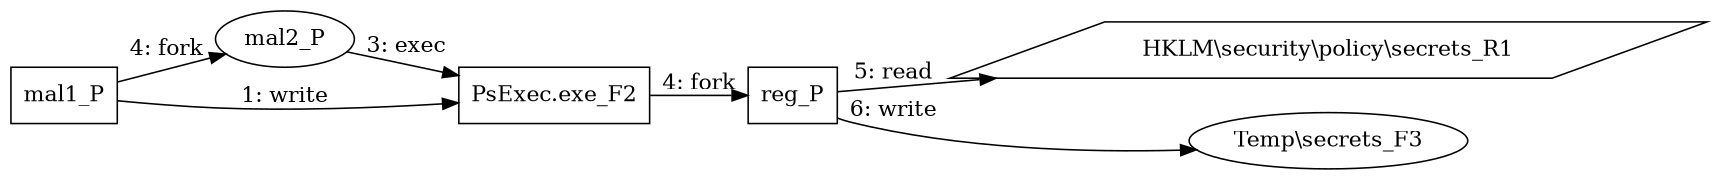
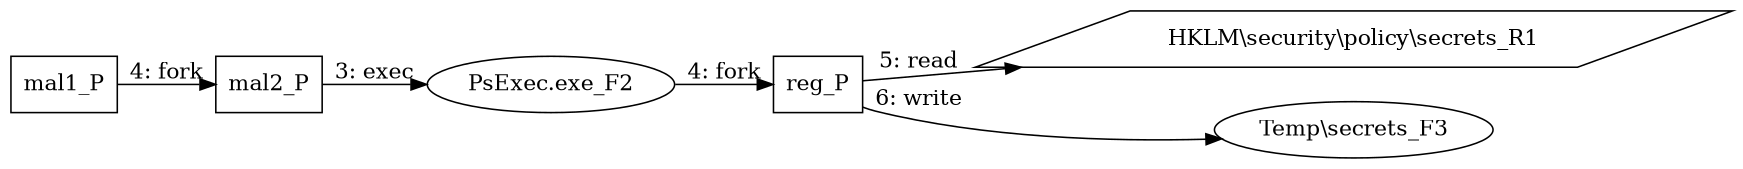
node "mal2_P": shape ellipse -> box
node "PsExec.exe_F2": shape box -> ellipse
edge "mal1_P" -> "PsExec.exe_F2": removed, label "1: write"
